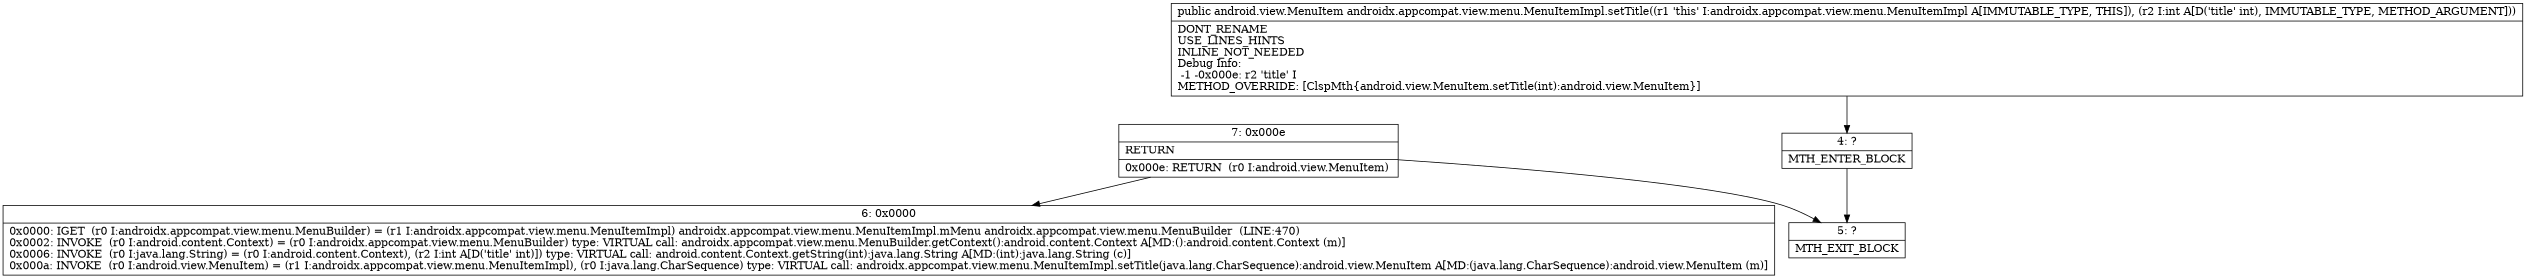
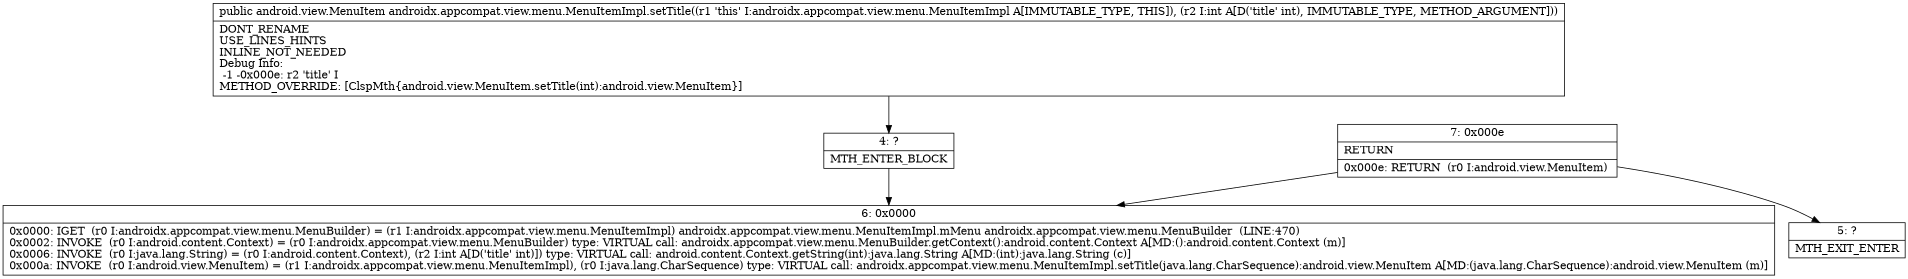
edge "4: ?" -> "5: ?": now "4: ?" -> "6: 0x0000"
node "5: ?": text "MTH_EXIT_BLOCK" -> "MTH_EXIT_ENTER"
